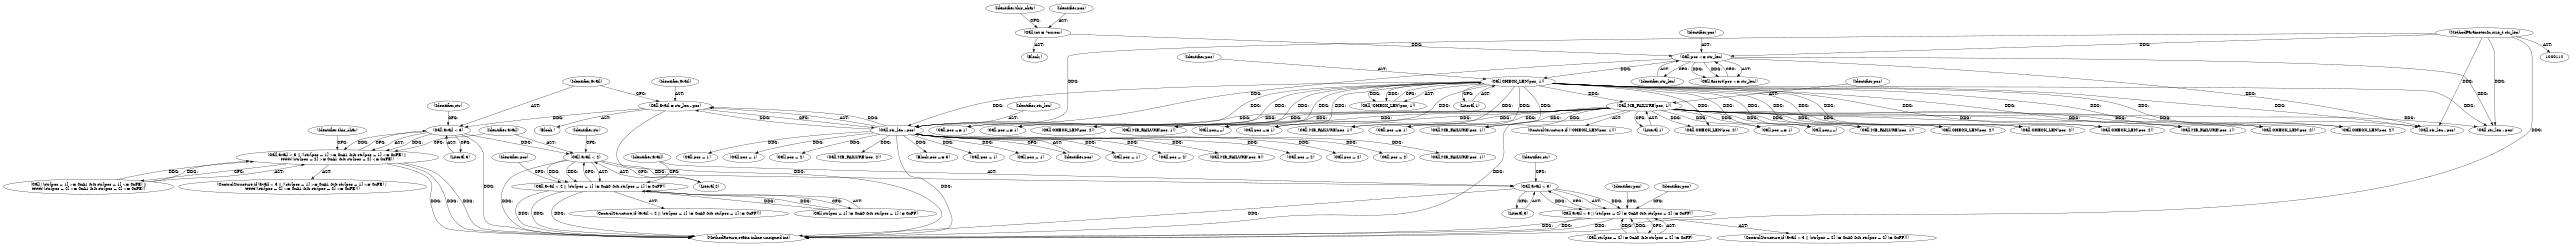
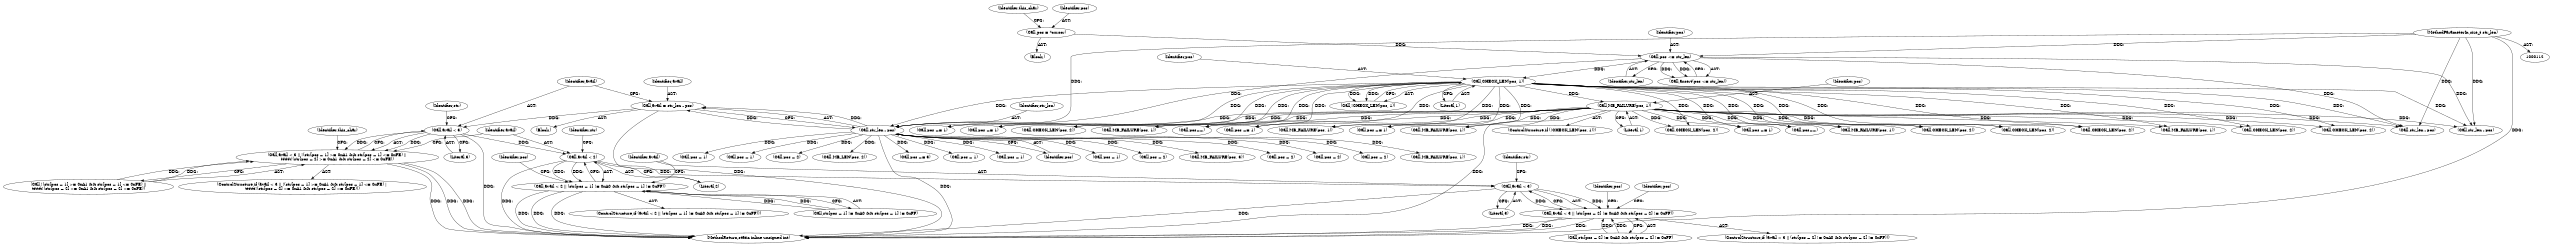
node "(Call,int = *cursor)": label "(Call,int = *cursor)" -> "(Call,pos = *cursor)"
node "(Call,MB_FAILURE(pos, 2))": label "(Call,MB_FAILURE(pos, 2))" -> "(Call,MB_LEN(pos, 2))"
node "(Block,pos += 3)": label "(Block,pos += 3)" -> "(Call,pos += 3)"
